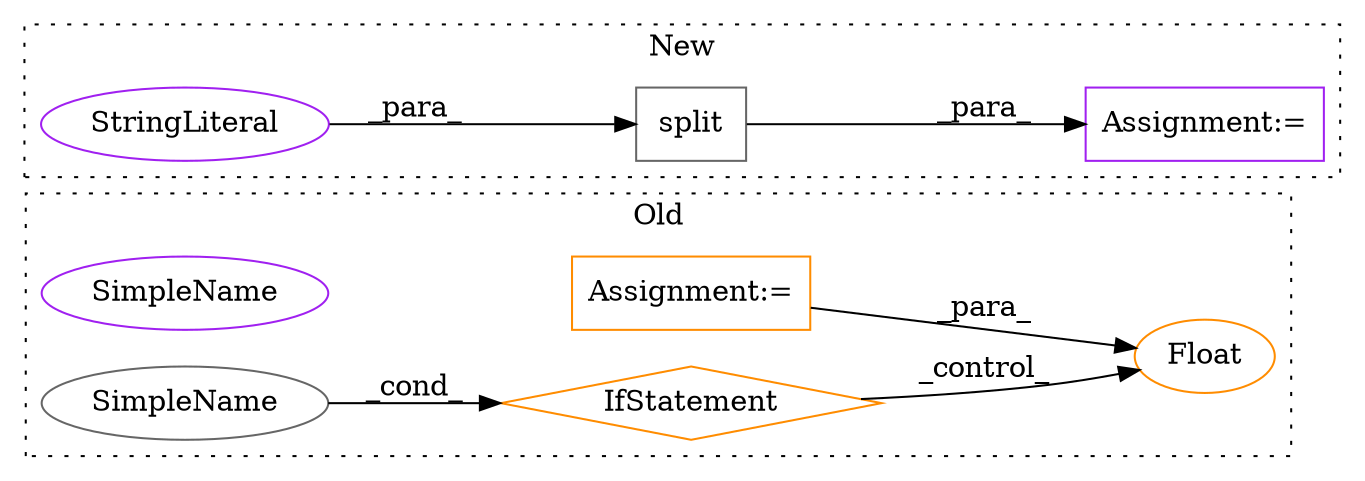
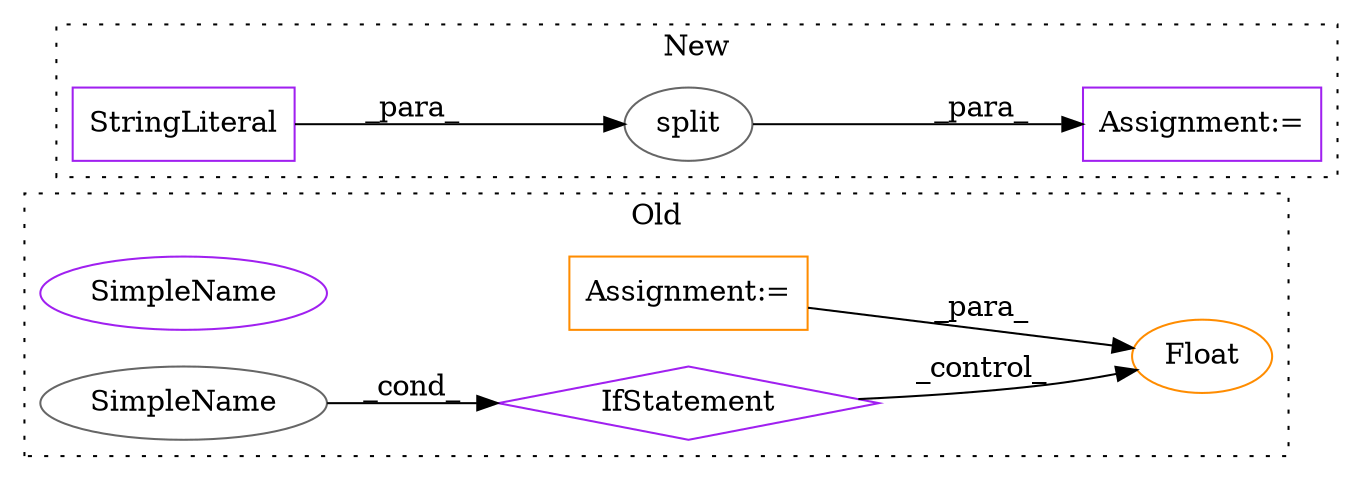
node "StringLiteral": shape ellipse -> box
node "split": shape box -> ellipse
node "IfStatement": color darkorange -> purple
